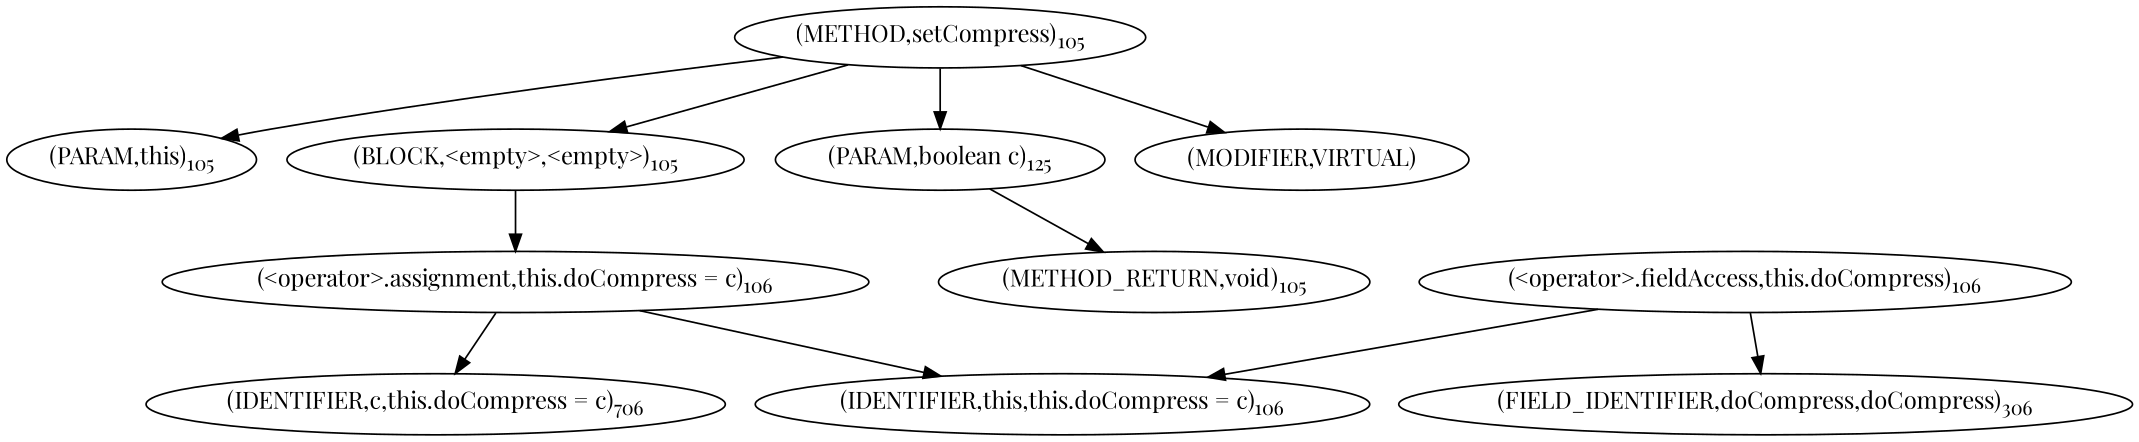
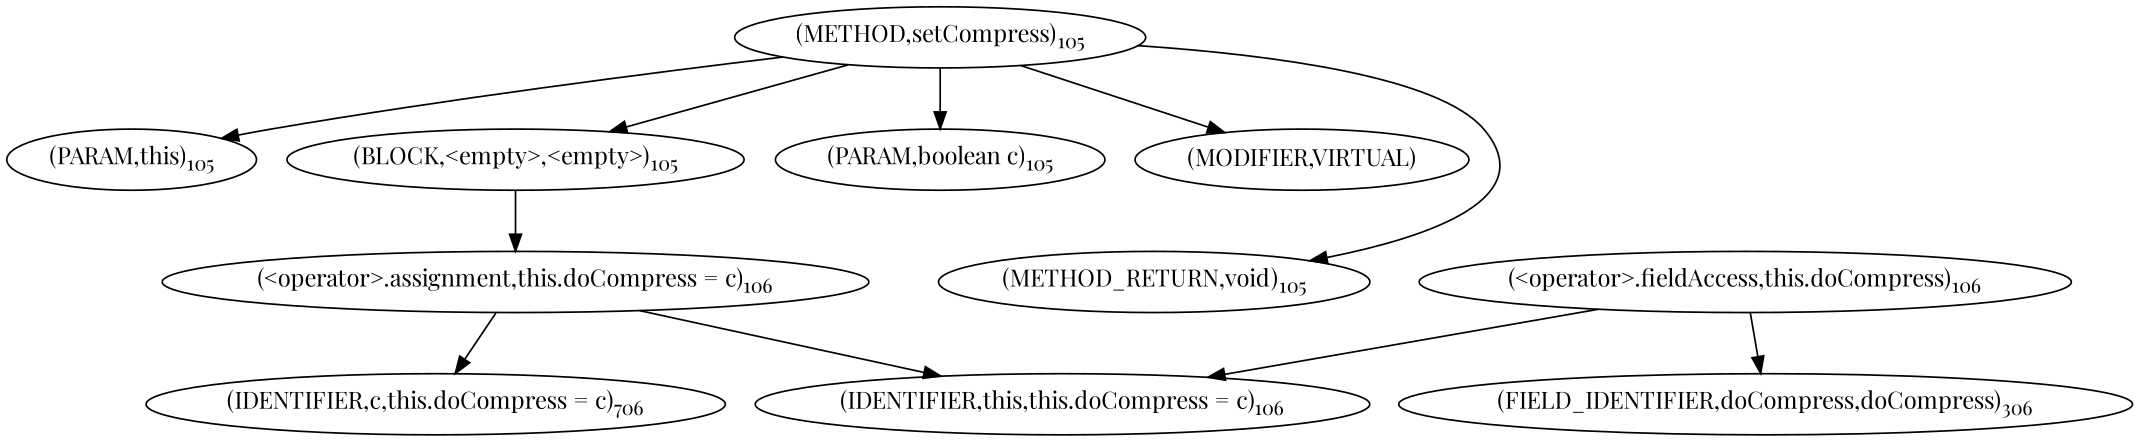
node "(PARAM,boolean c)": text "125" -> "105"
edge "(PARAM,boolean c)" -> "(METHOD_RETURN,void)": now "(METHOD,setCompress)" -> "(METHOD_RETURN,void)"
